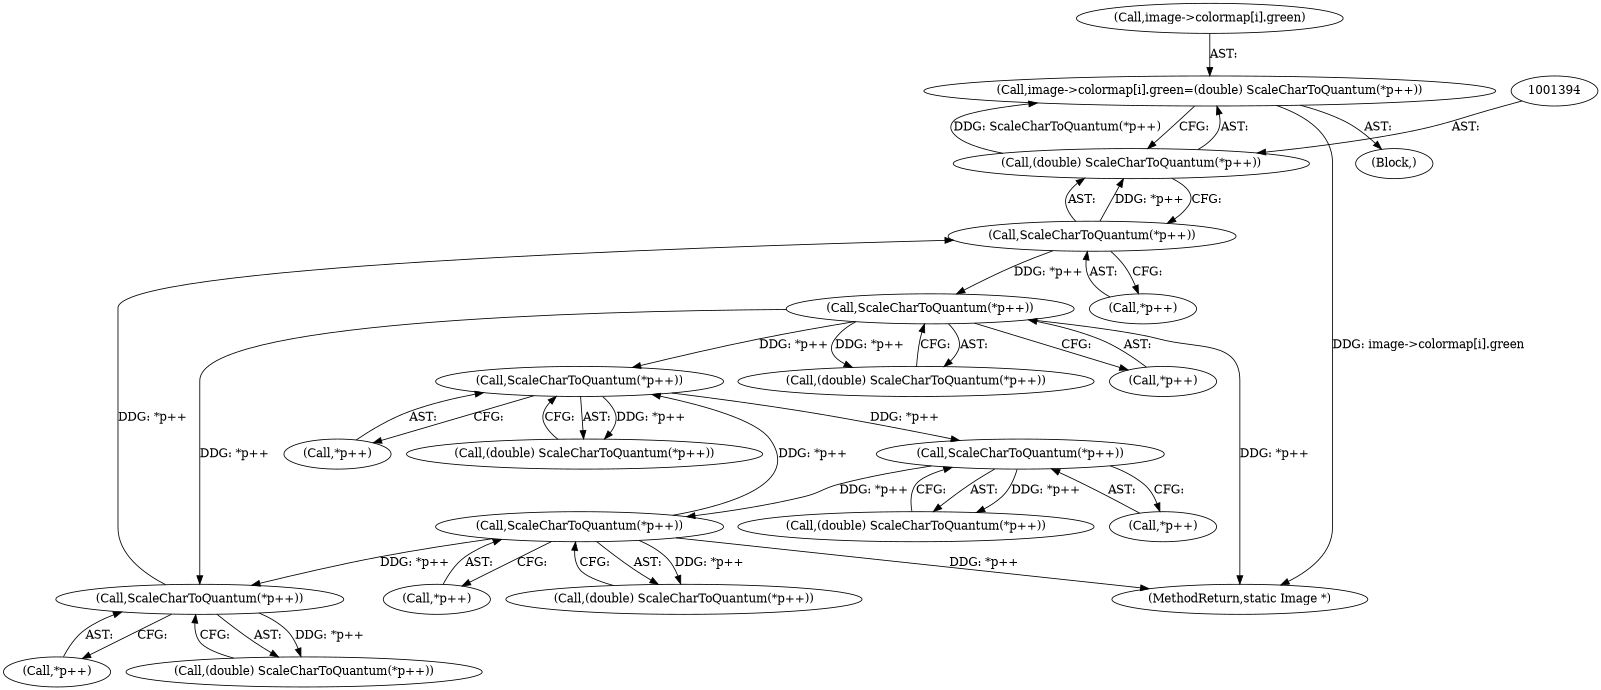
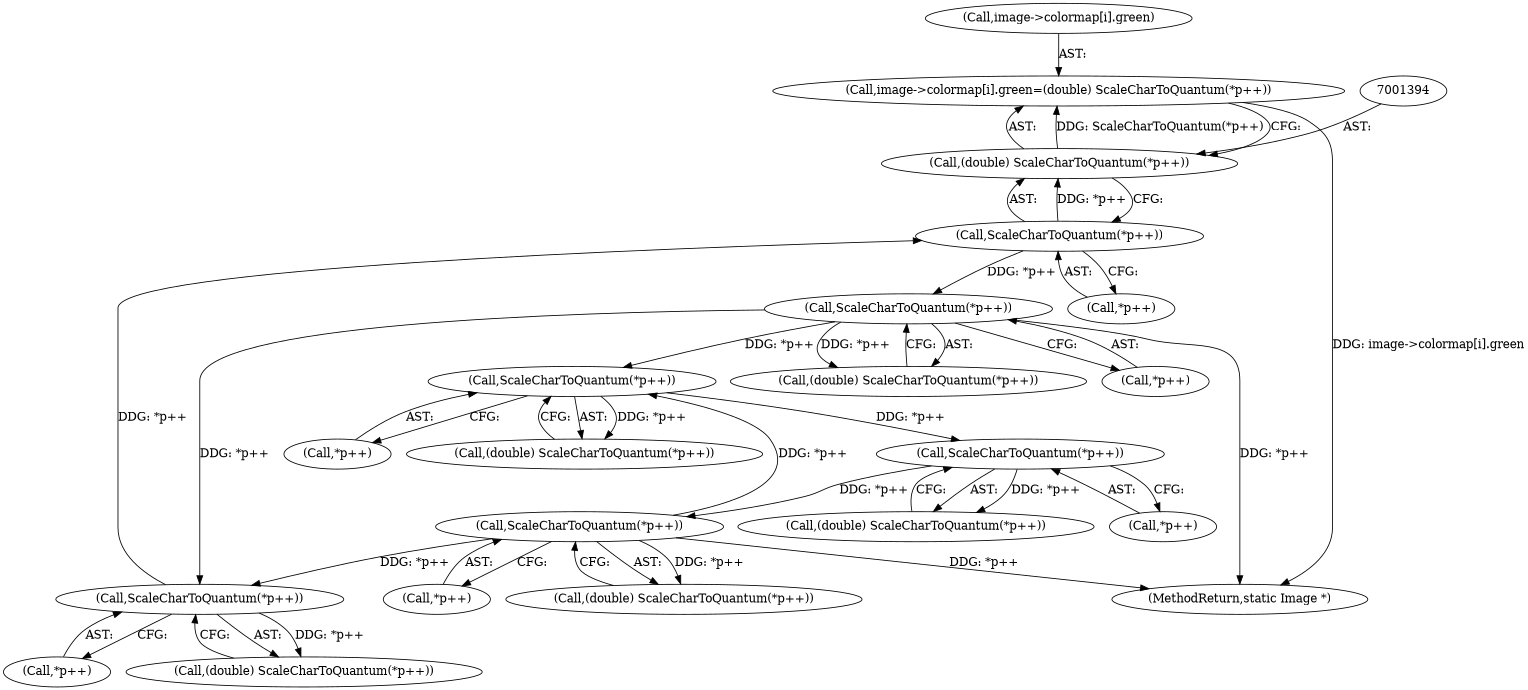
node "1001394": label "1001394" -> "7001394"
node "(Block,)": removed
